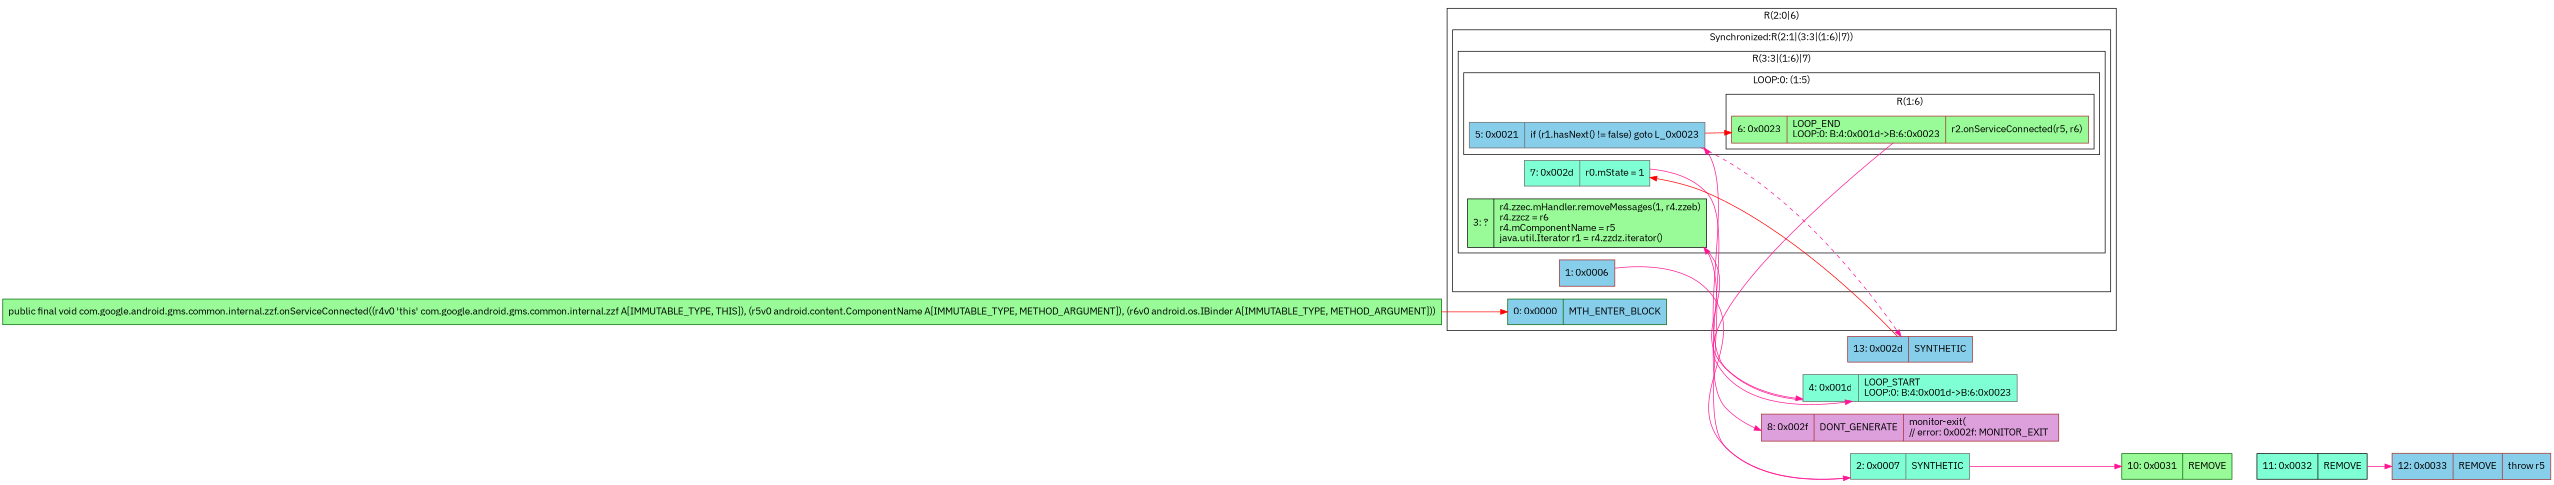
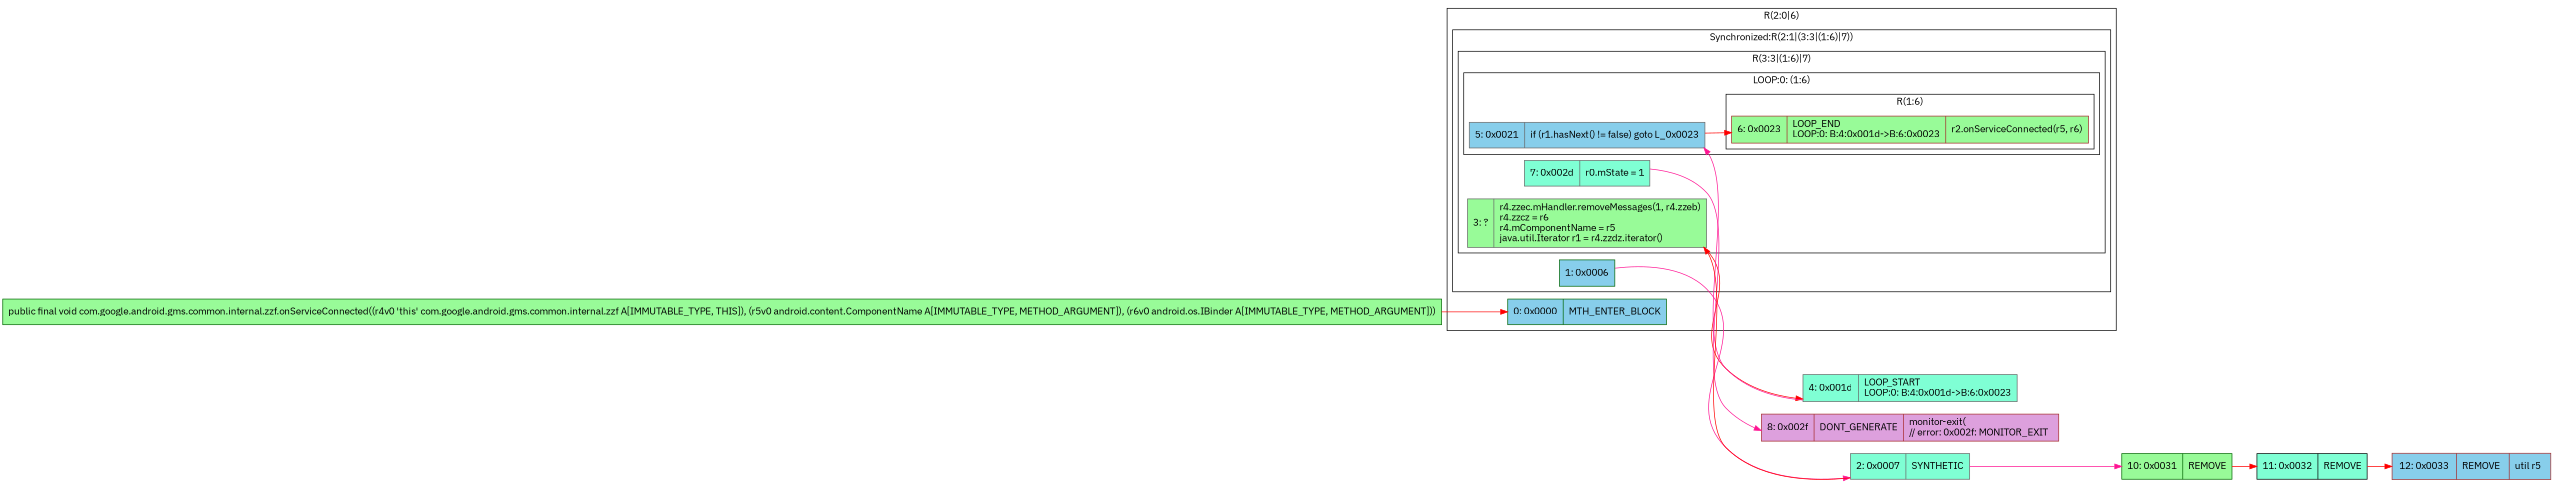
cluster "LOOP:0: (1:5)": label "LOOP:0: (1:5)" -> "LOOP:0: (1:6)"
node "3: ?": color black -> gray40
node "1: 0x0006": color brown -> darkgreen
edge "6: 0x0023" -> "4: 0x001d": removed
edge "3: ?" -> "4: 0x001d": color deeppink -> red
node "13: 0x002d": removed
edge "2: 0x0007" -> "3: ?": color deeppink -> red
edge "10: 0x0031" -> "11: 0x0032": added
edge "11: 0x0032" -> "12: 0x0033": color deeppink -> red
node "12: 0x0033": text "throw r5" -> "util r5"
